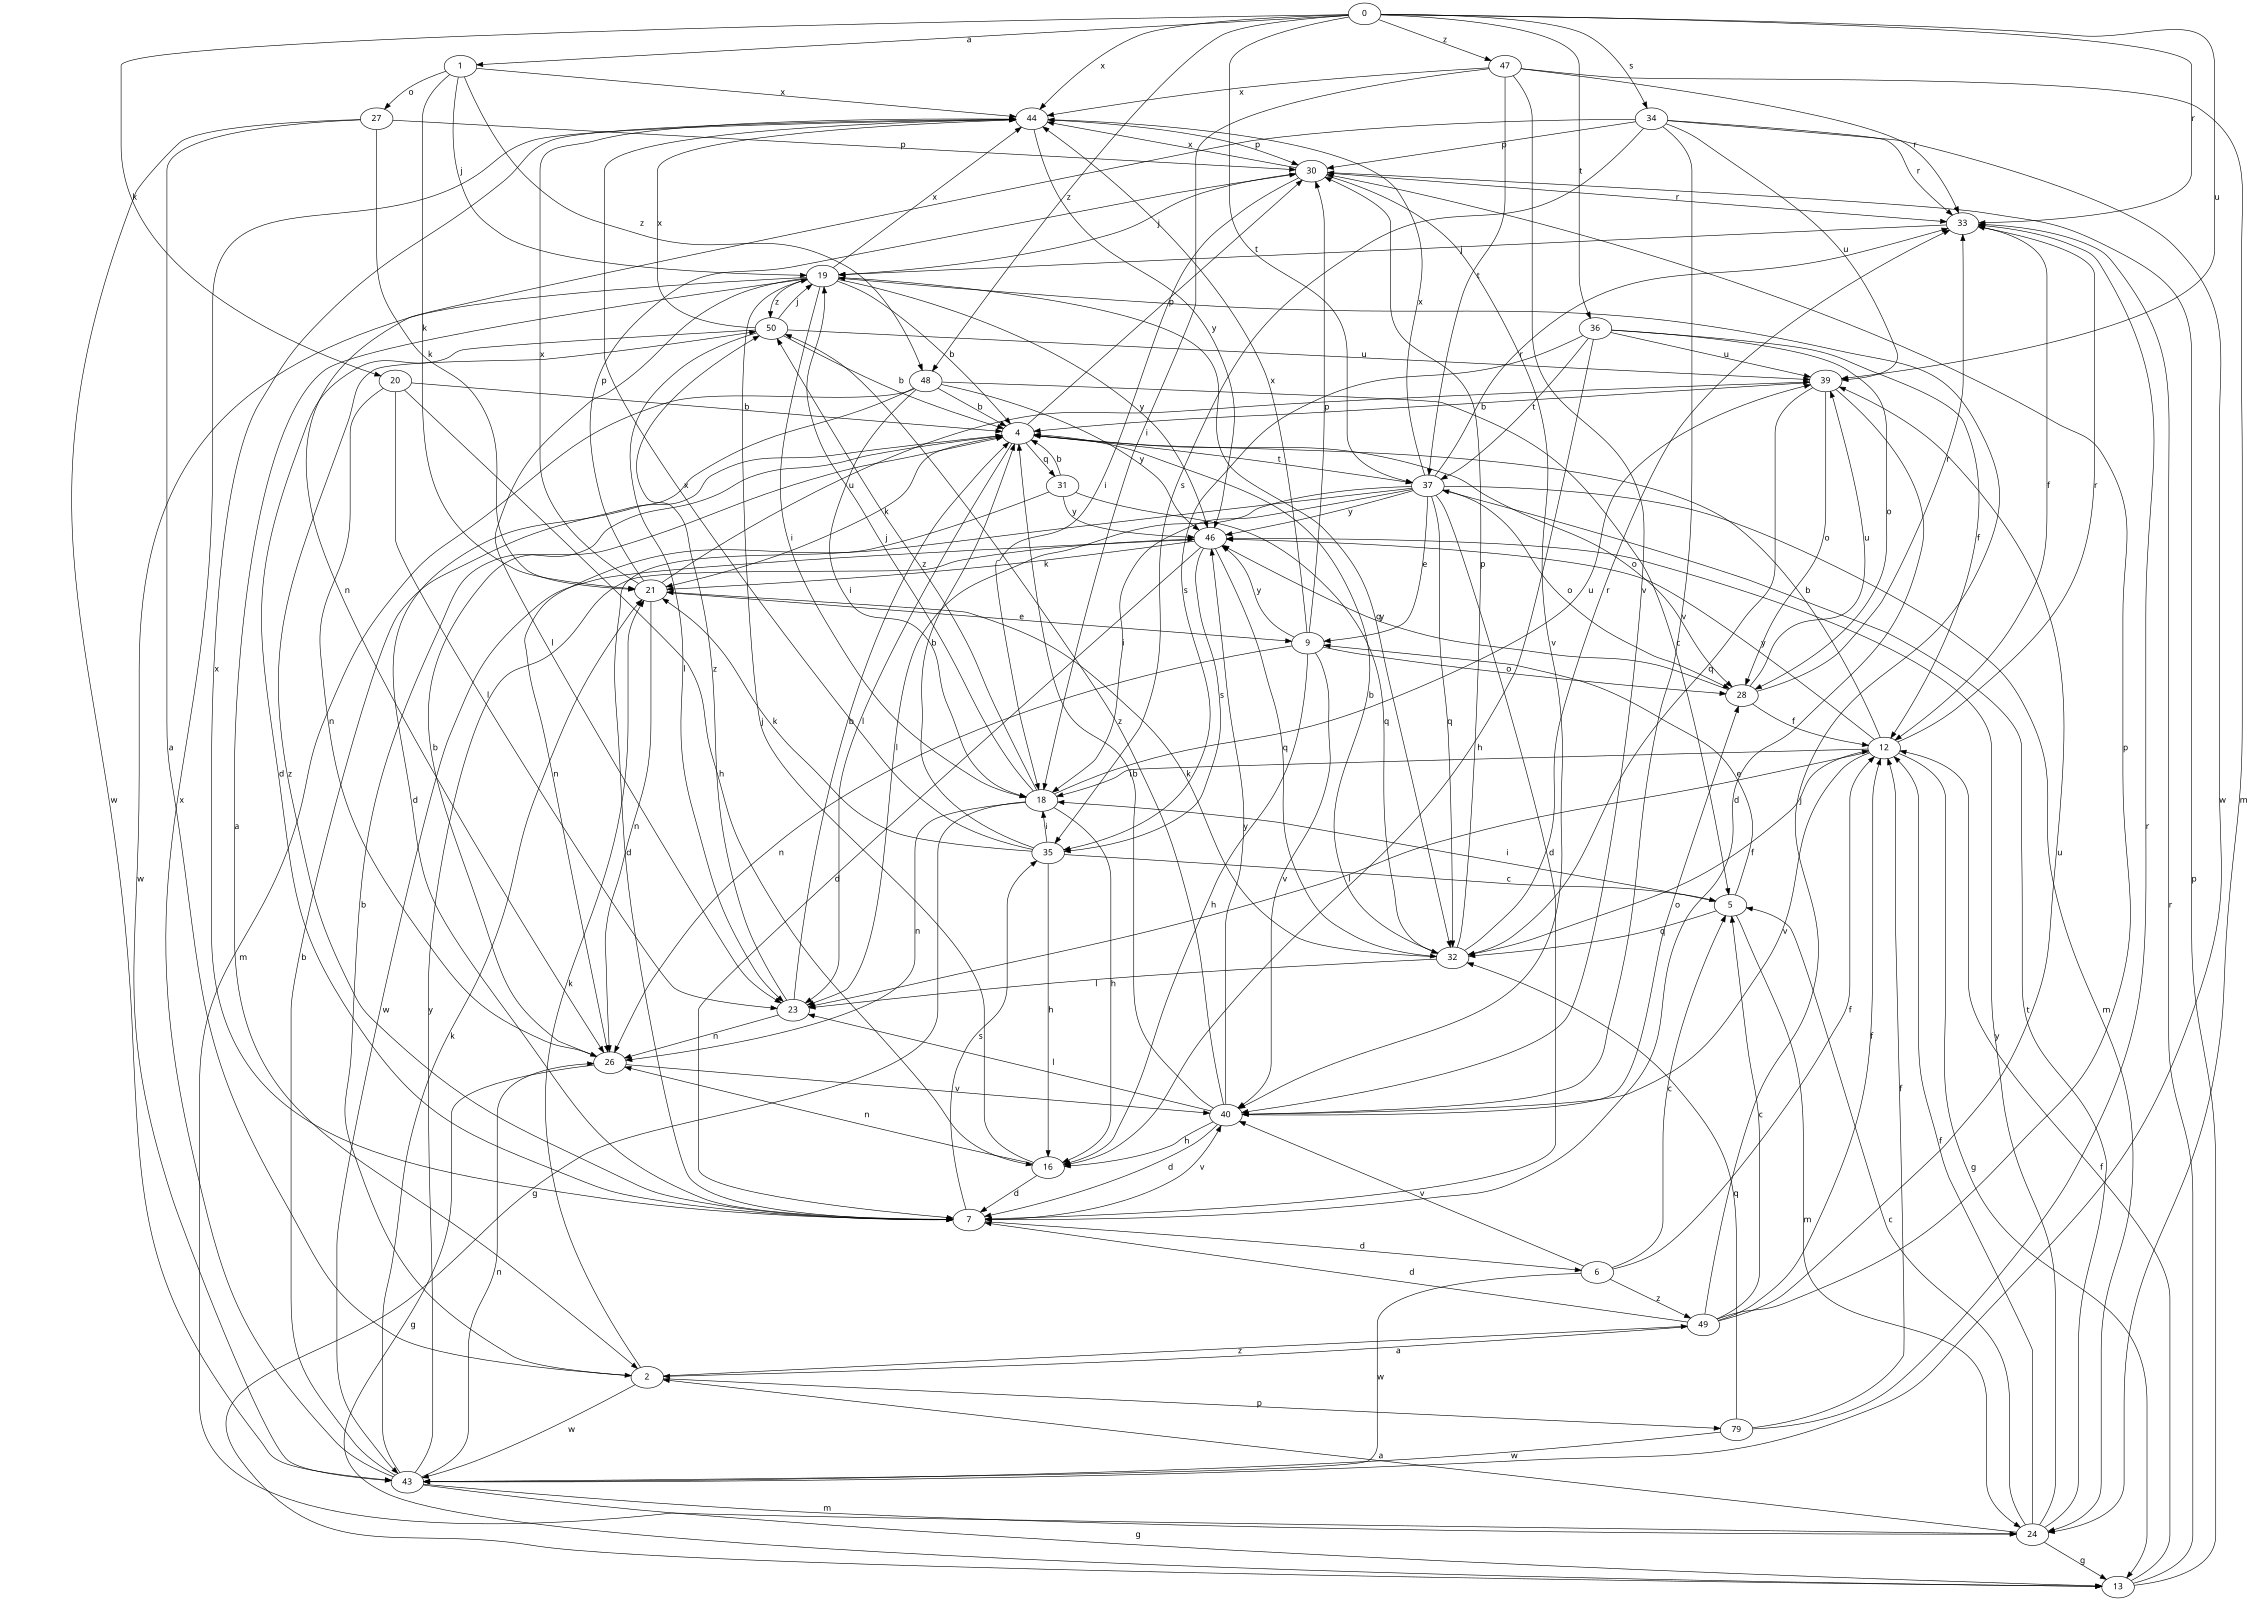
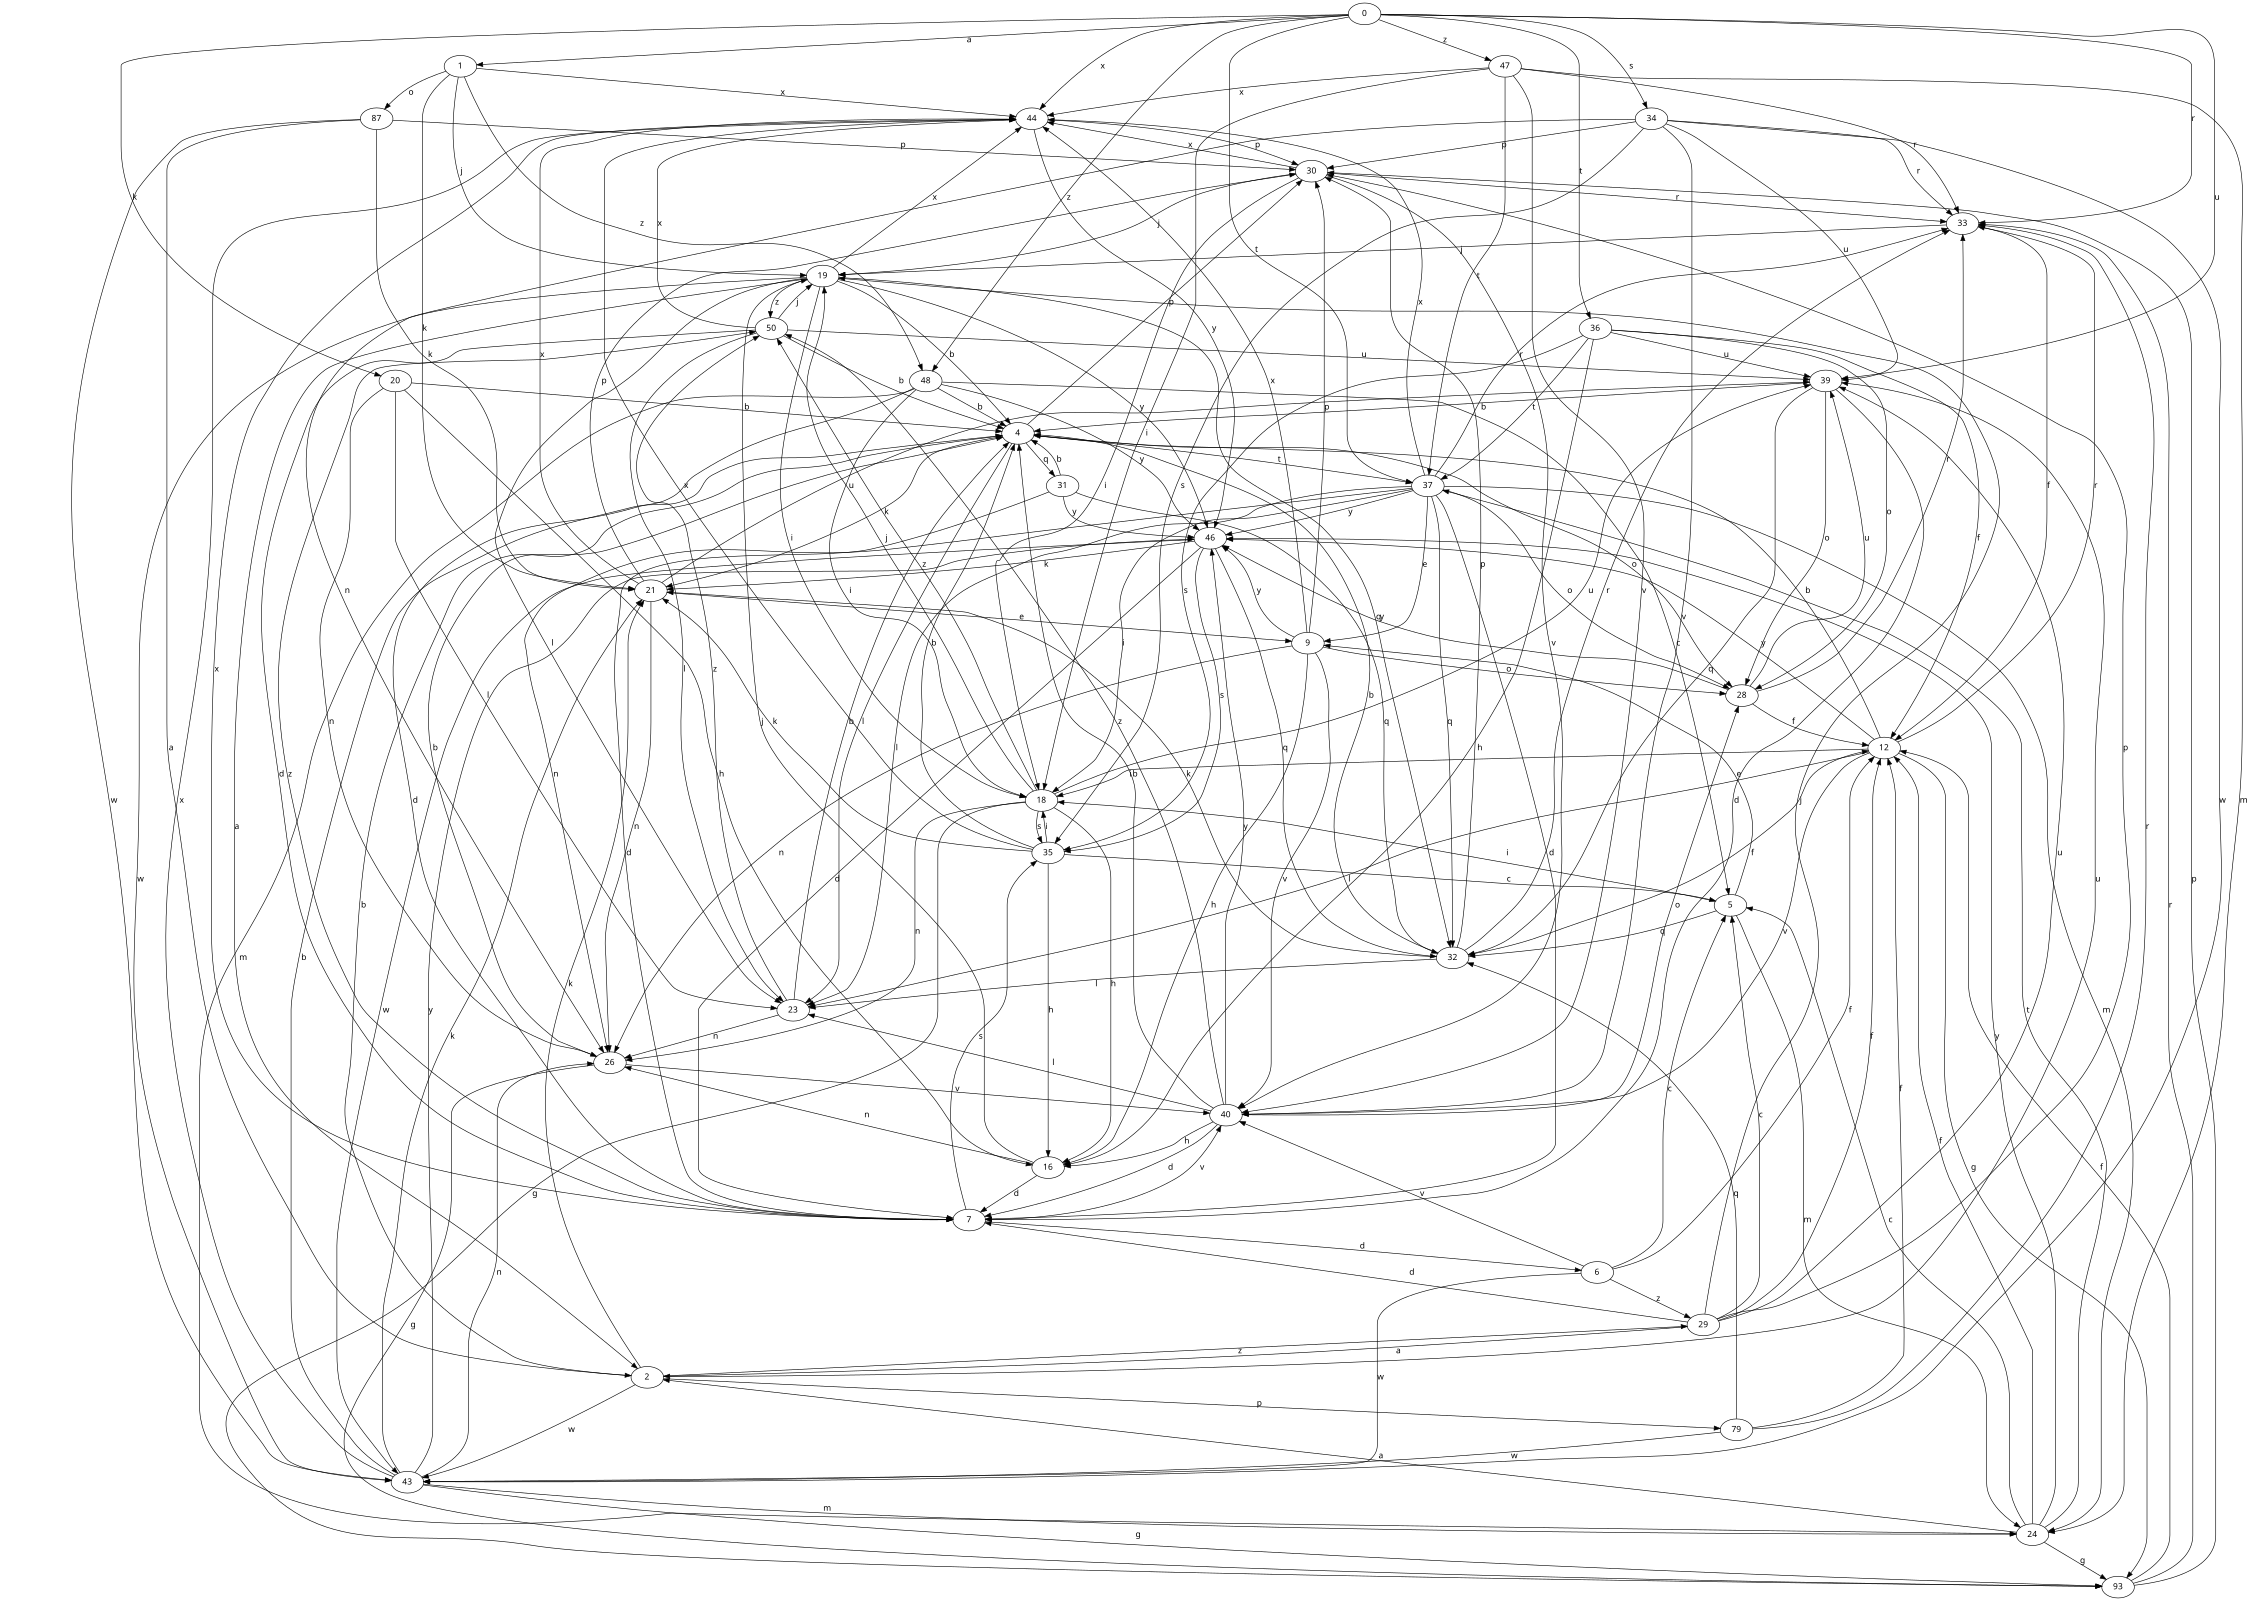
node "27": label "27" -> "87"
edge "18" -> "35": added, label "s"
edge "2" -> "39": added, label "u"
node "49": label "49" -> "29"
node "13": label "13" -> "93"
